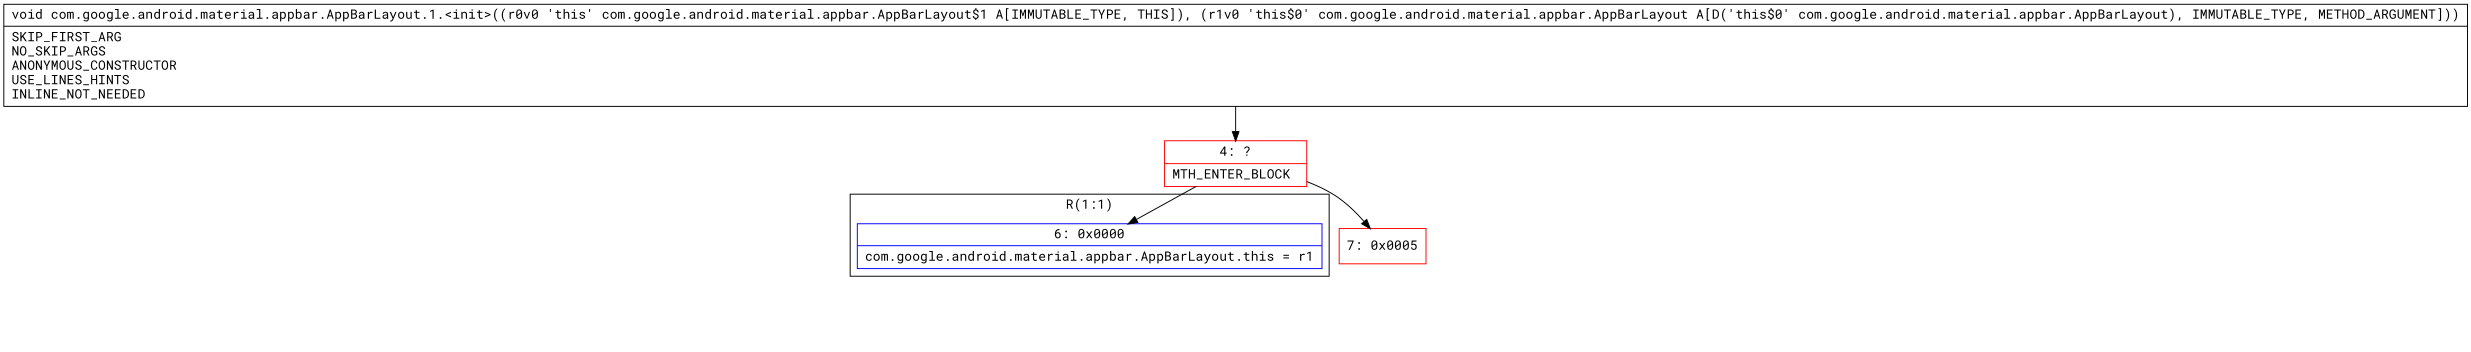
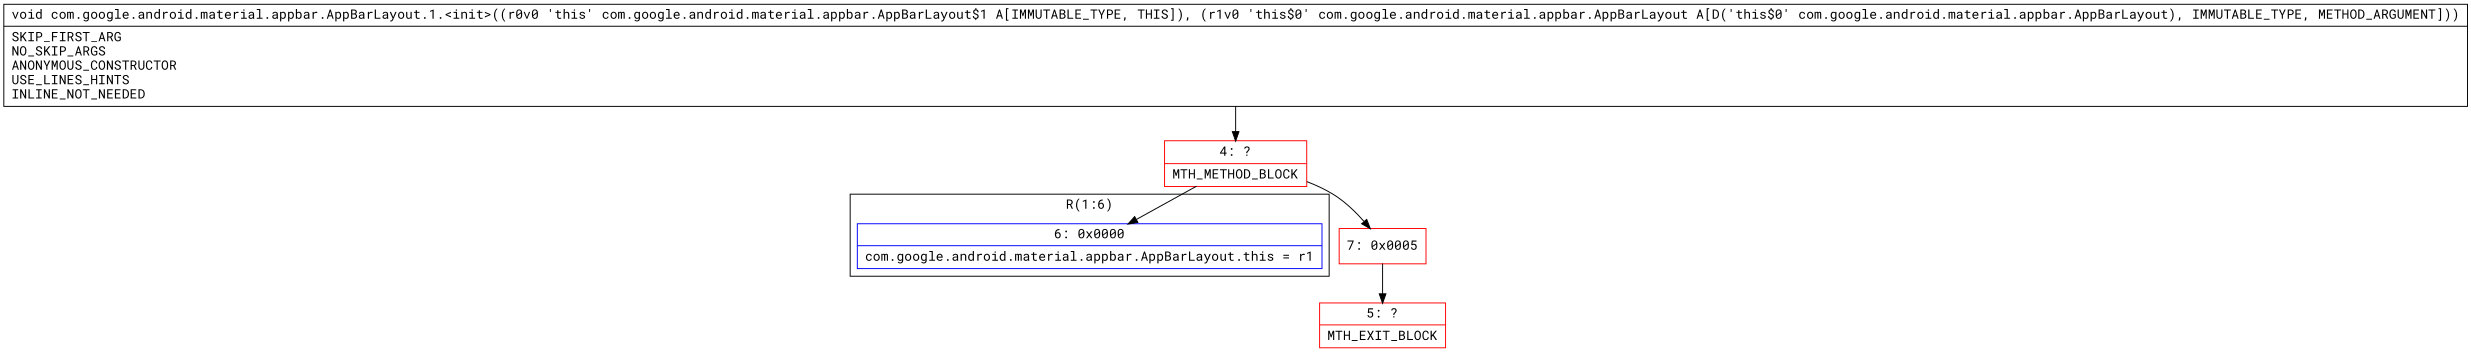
node "4: ?": text "MTH_ENTER_BLOCK" -> "MTH_METHOD_BLOCK"
cluster "R(1:1)": label "R(1:1)" -> "R(1:6)"
node "5: ?": added
